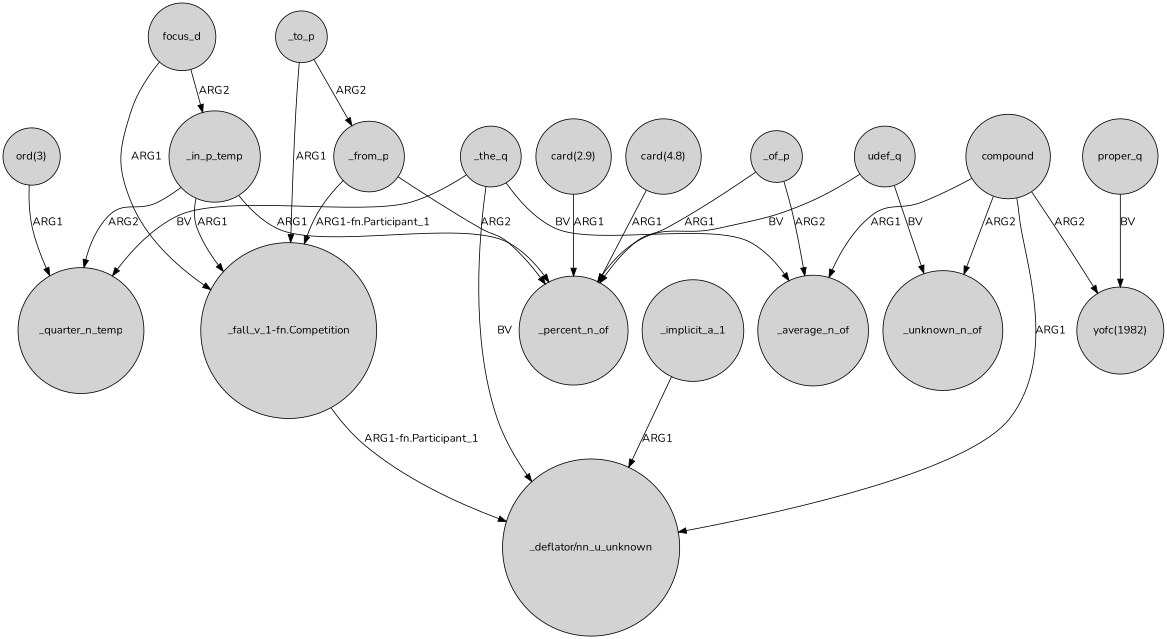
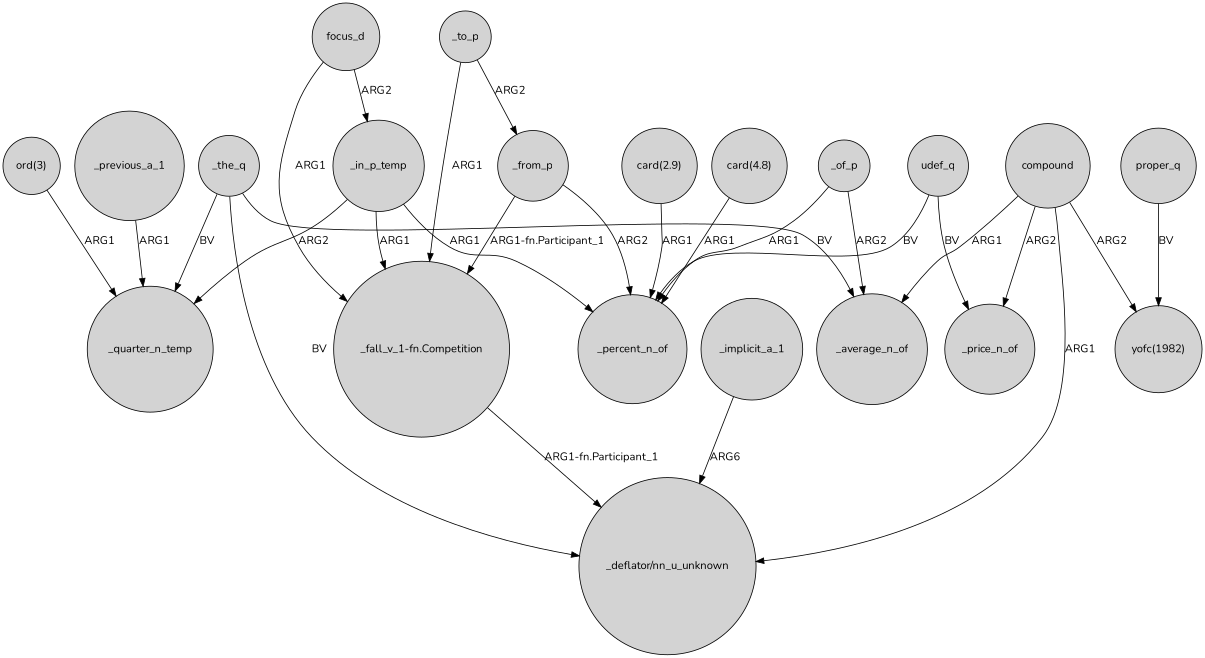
node "_previous_a_1": added
node "_unknown_n_of": label "_unknown_n_of" -> "_price_n_of"
edge "_implicit_a_1" -> "_deflator/nn_u_unknown": label "ARG1" -> "ARG6"
